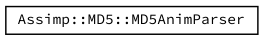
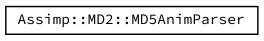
node "Assimp::MD5::MD5AnimParser": label "Assimp::MD5::MD5AnimParser" -> "Assimp::MD2::MD5AnimParser"
